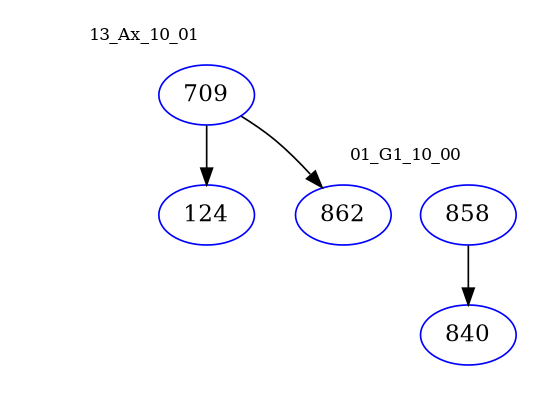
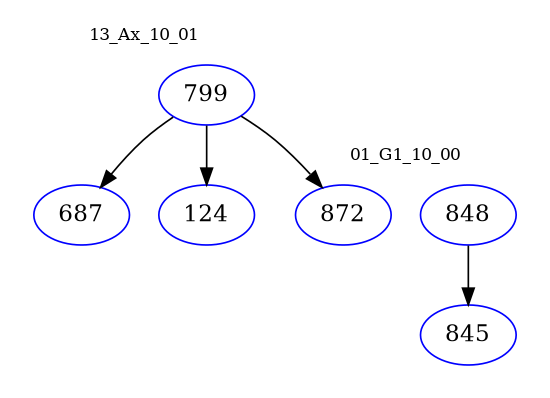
node "709": label "709" -> "799"
node "687": added
node "862": label "862" -> "872"
node "858": label "858" -> "848"
node "840": label "840" -> "845"
